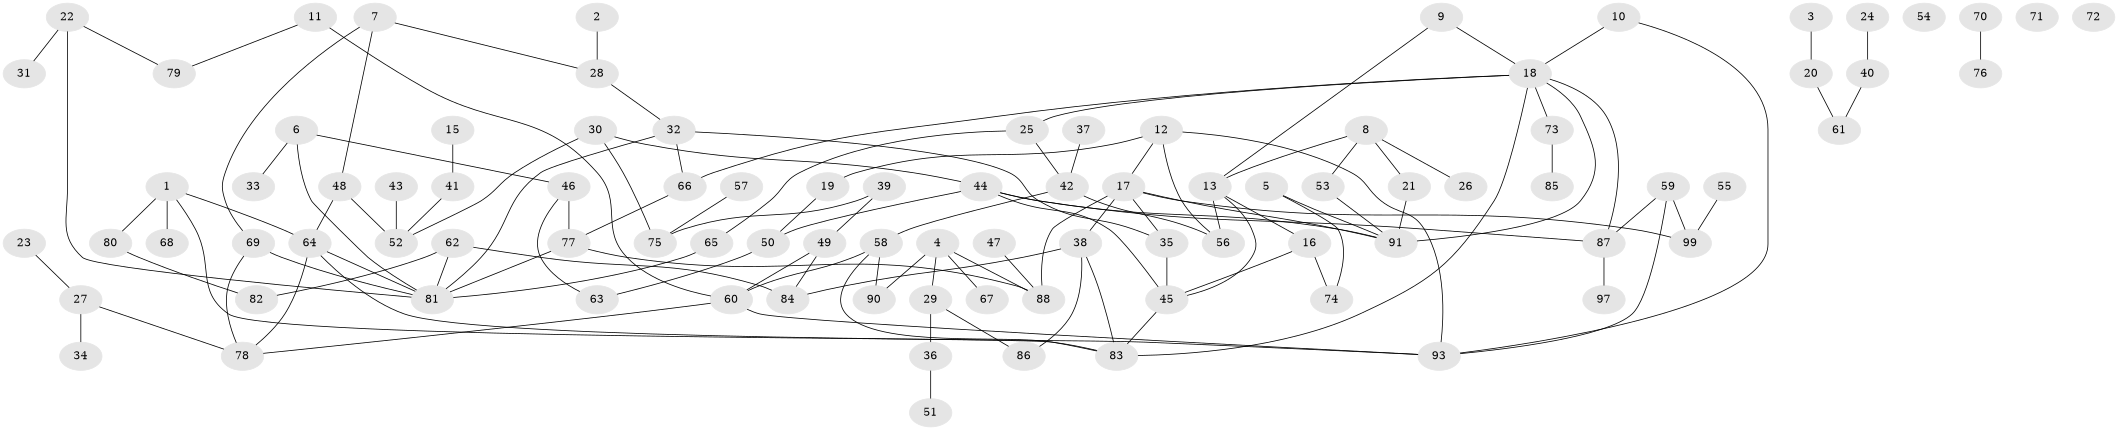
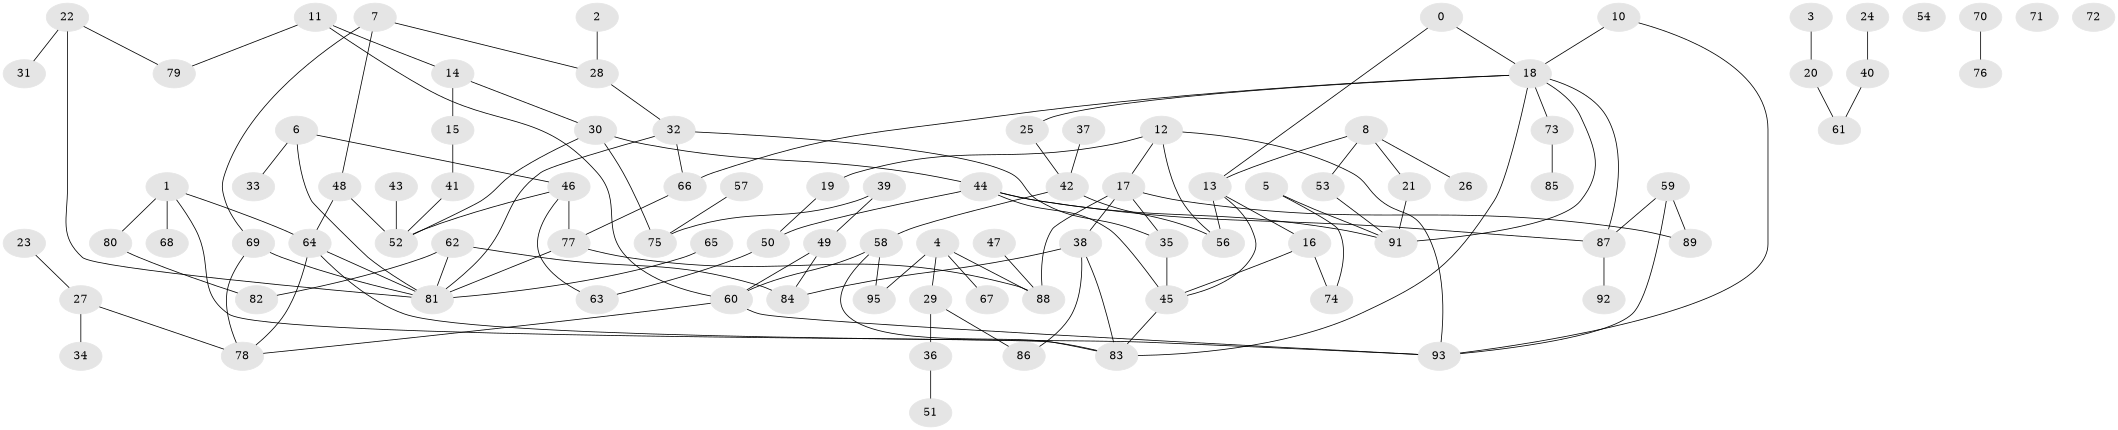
node "9": label "9" -> "0"
node "14": added
edge "25" -- "65": removed
node "55": removed
edge "46" -- "52": added
edge "17" -- "91": removed
node "99": label "99" -> "89"
node "90": label "90" -> "95"
node "97": label "97" -> "92"
